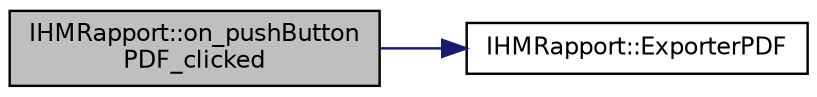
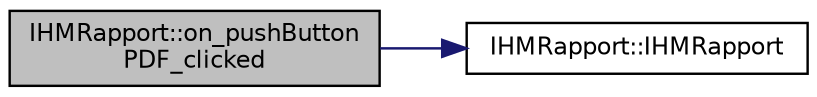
node "IHMRapport::ExporterPDF": label "IHMRapport::ExporterPDF" -> "IHMRapport::IHMRapport"
